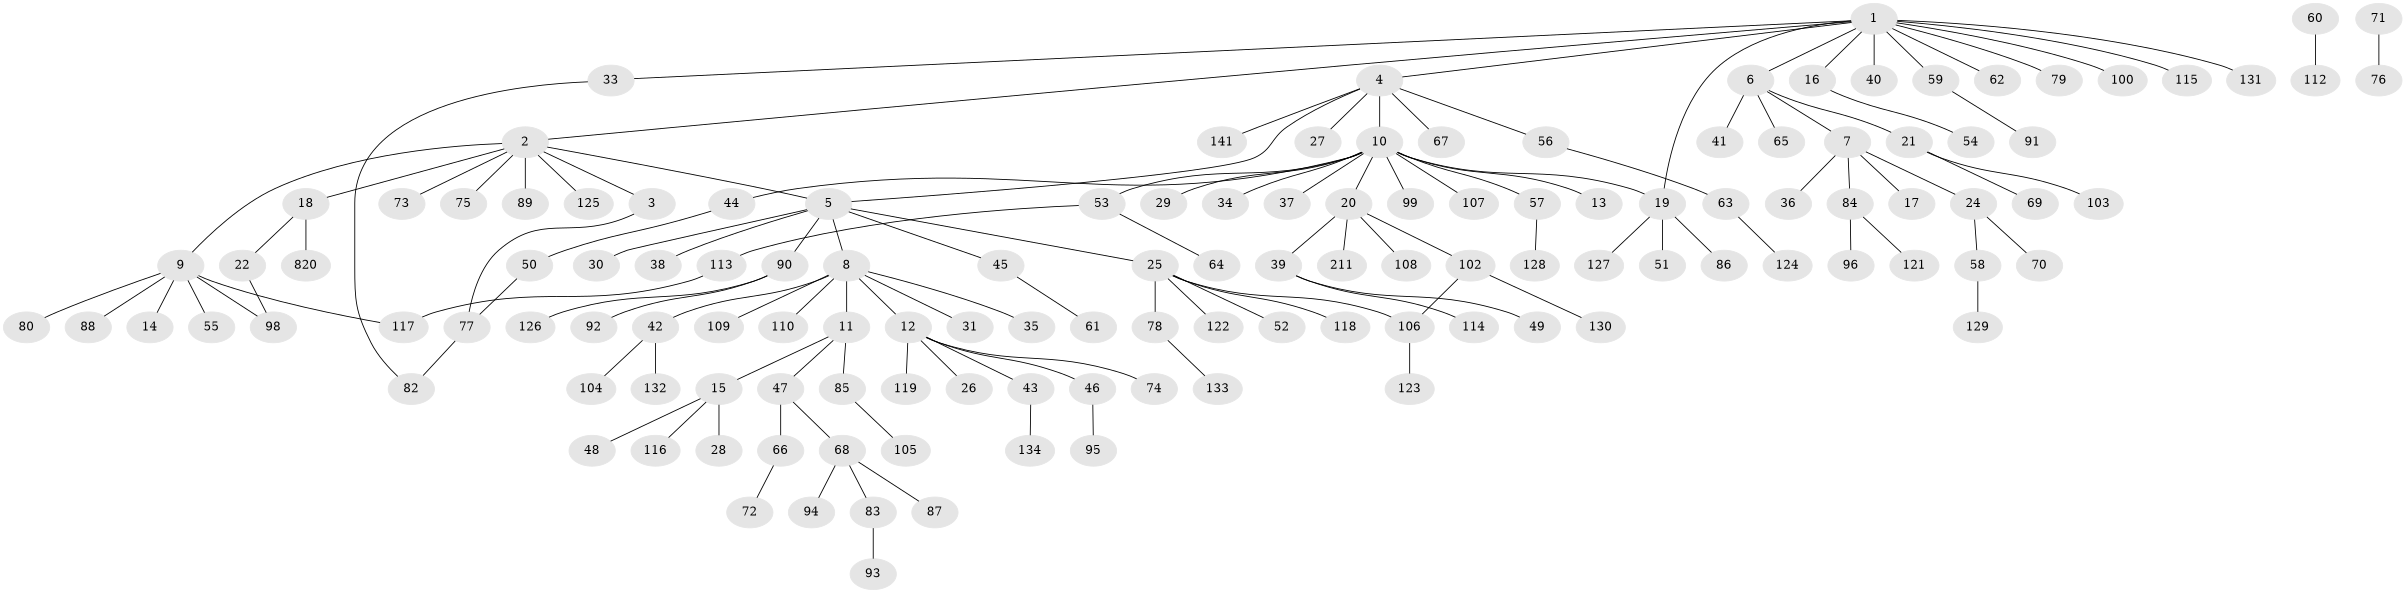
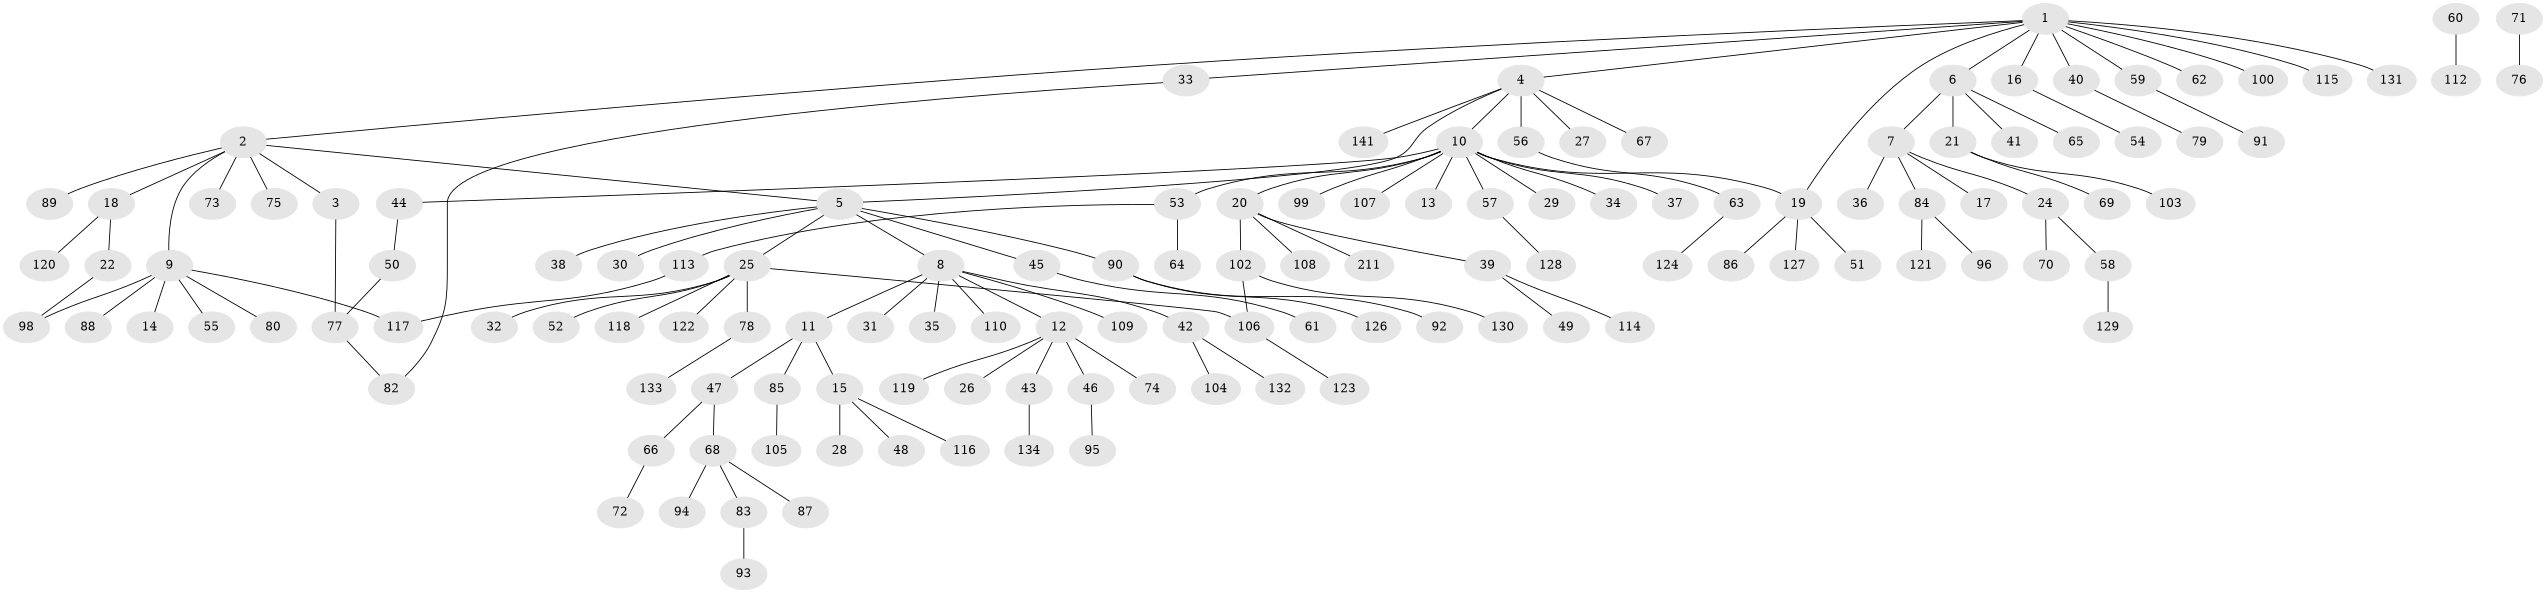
edge "1" -- "79": now "40" -- "79"
node "125": removed
node "820": label "820" -> "120"
node "32": added
